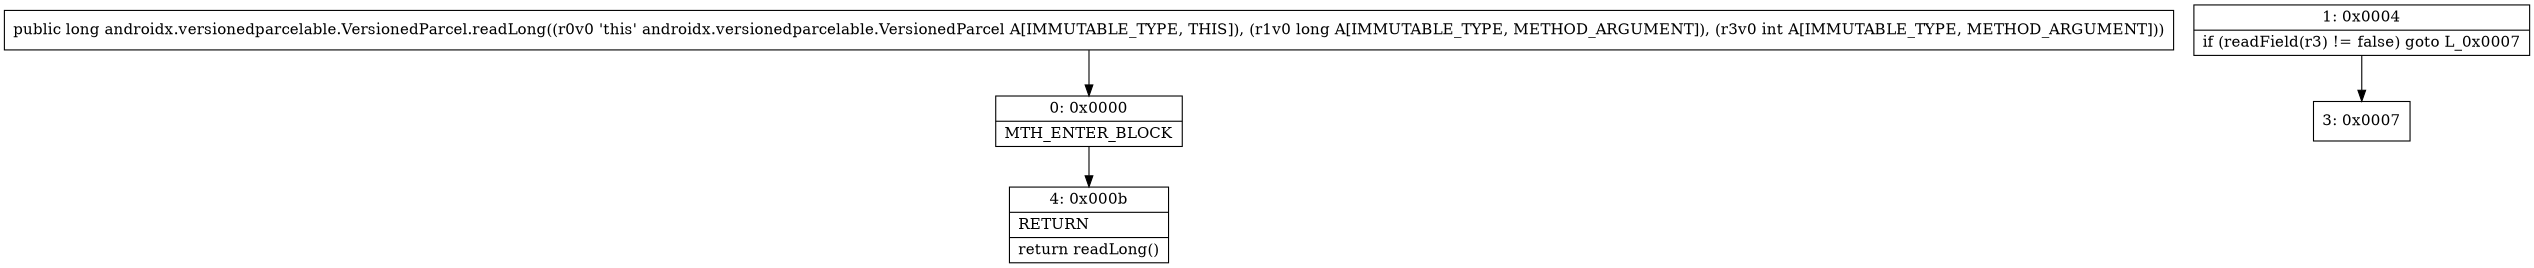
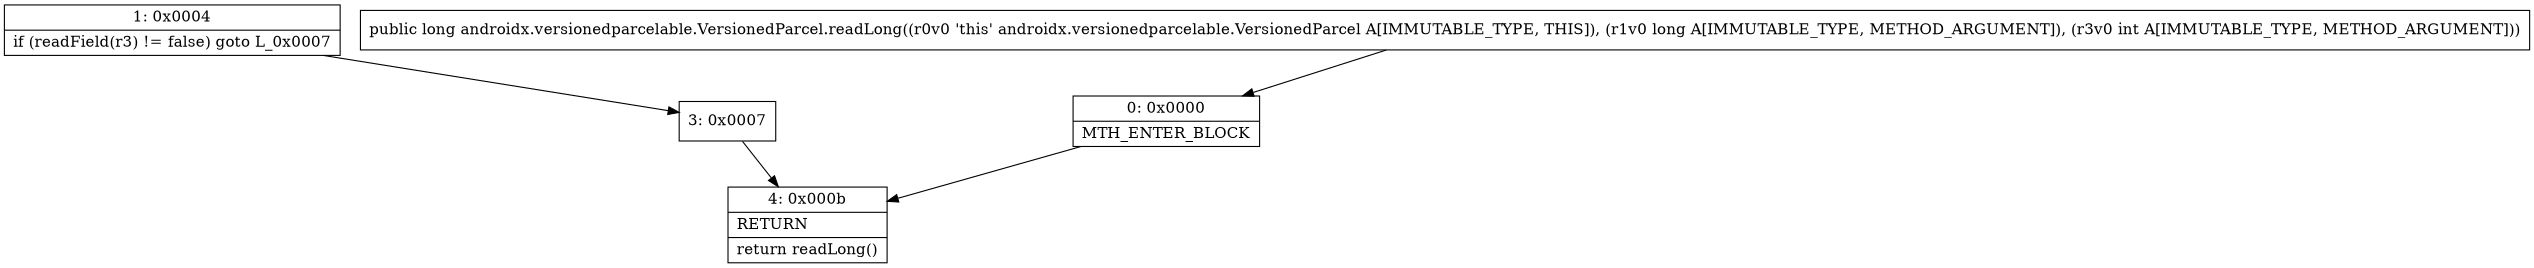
edge "3: 0x0007" -> "4: 0x000b": added
